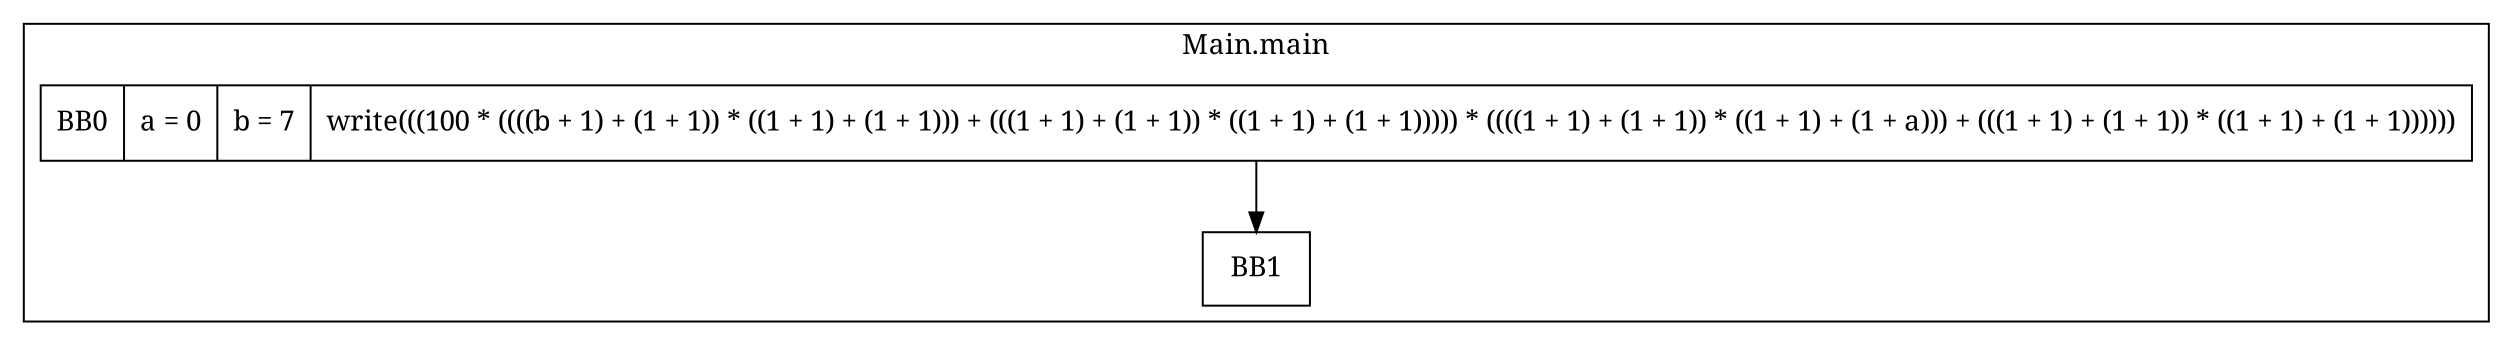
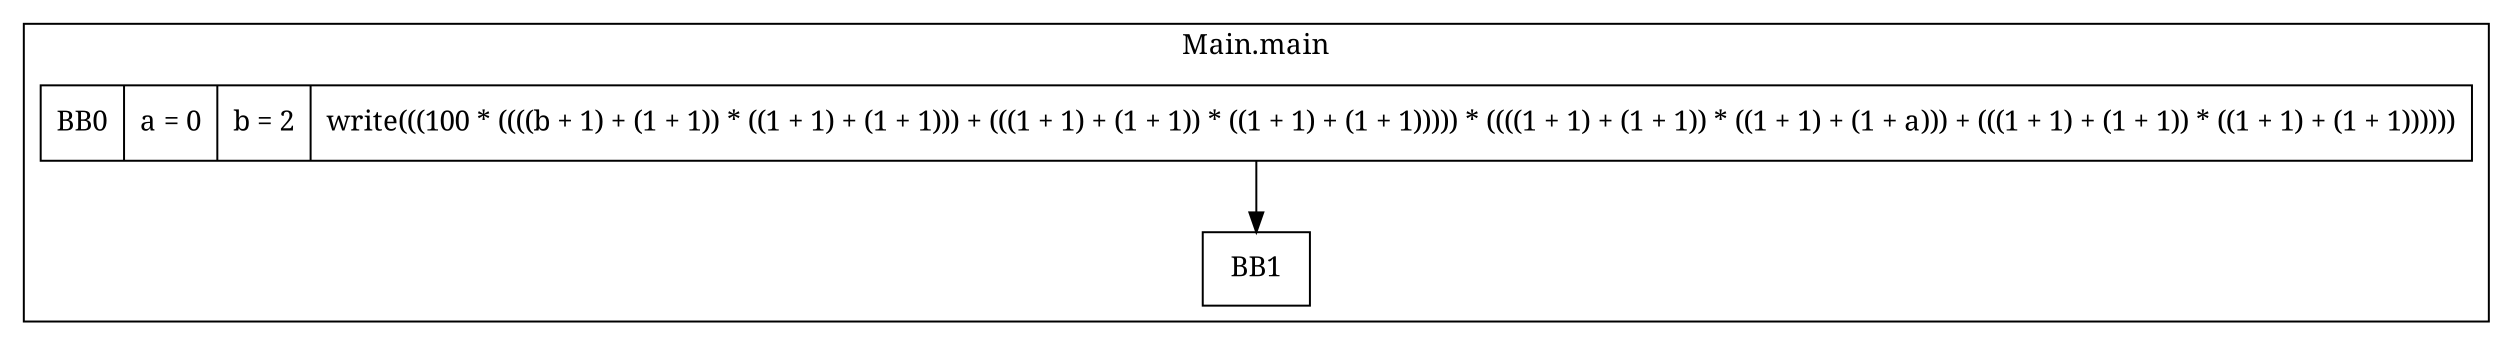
node "BB0": text "b = 7" -> "b = 2"
